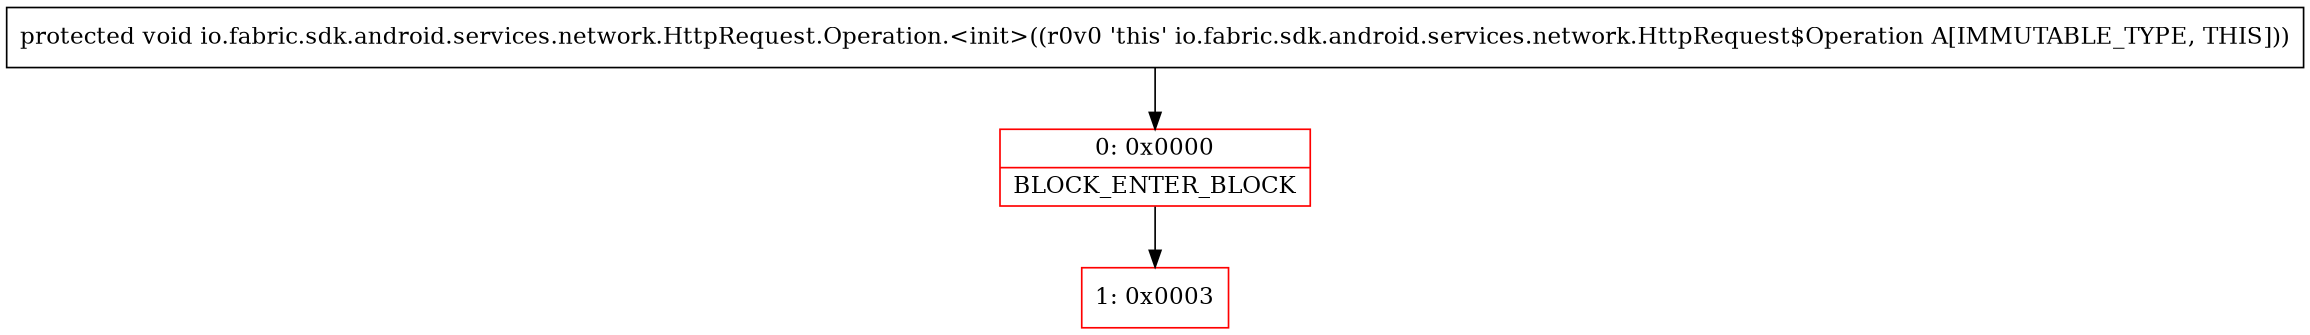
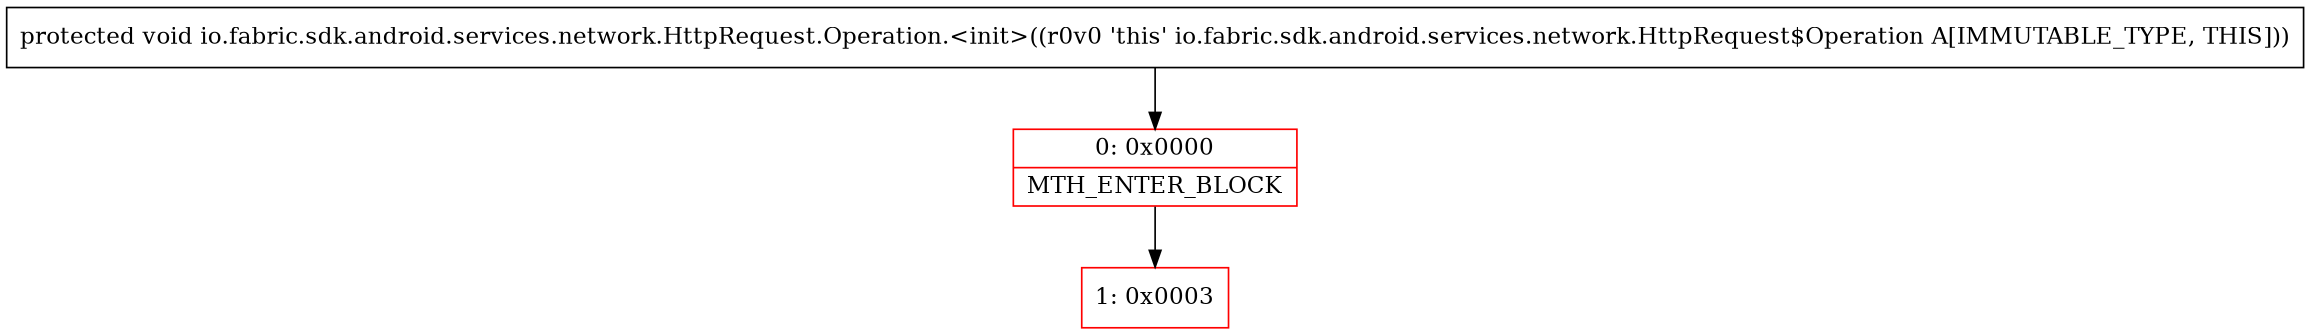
node "0: 0x0000": text "BLOCK_ENTER_BLOCK" -> "MTH_ENTER_BLOCK"
